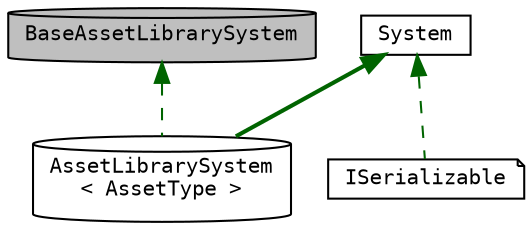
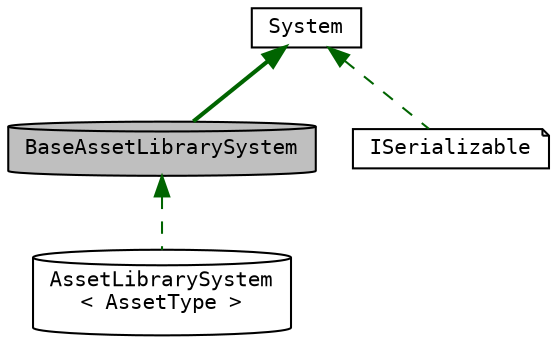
edge "AssetLibrarySystem < AssetType >" -> "System": now "BaseAssetLibrarySystem" -> "System"
